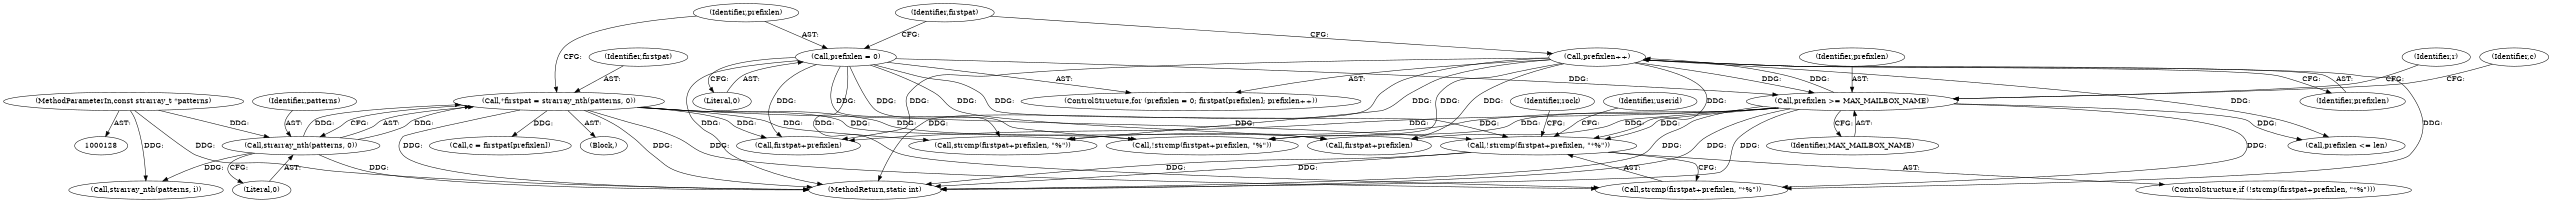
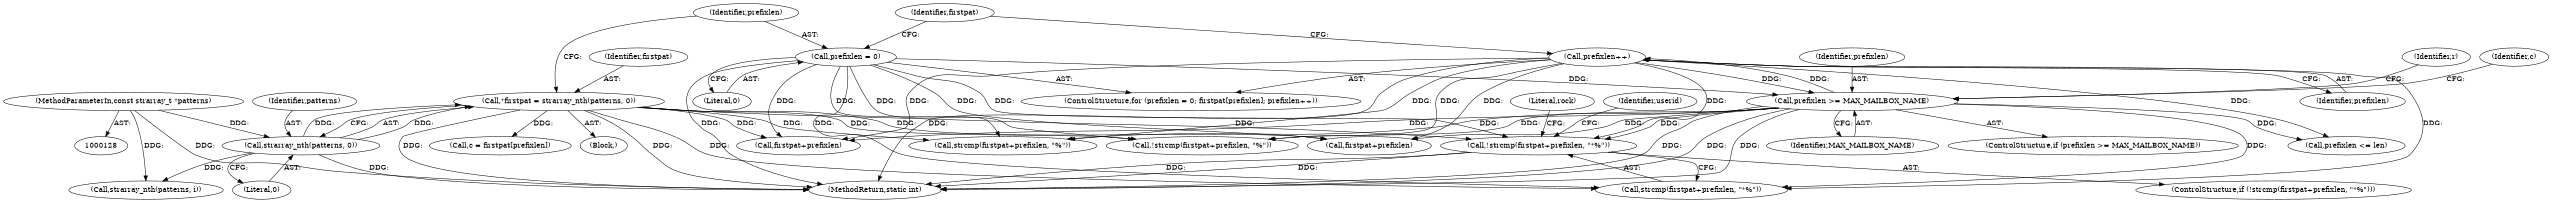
node "(Identifier,rock)": label "(Identifier,rock)" -> "(Literal,rock)"
node "(ControlStructure,if (prefixlen >= MAX_MAILBOX_NAME))": added
